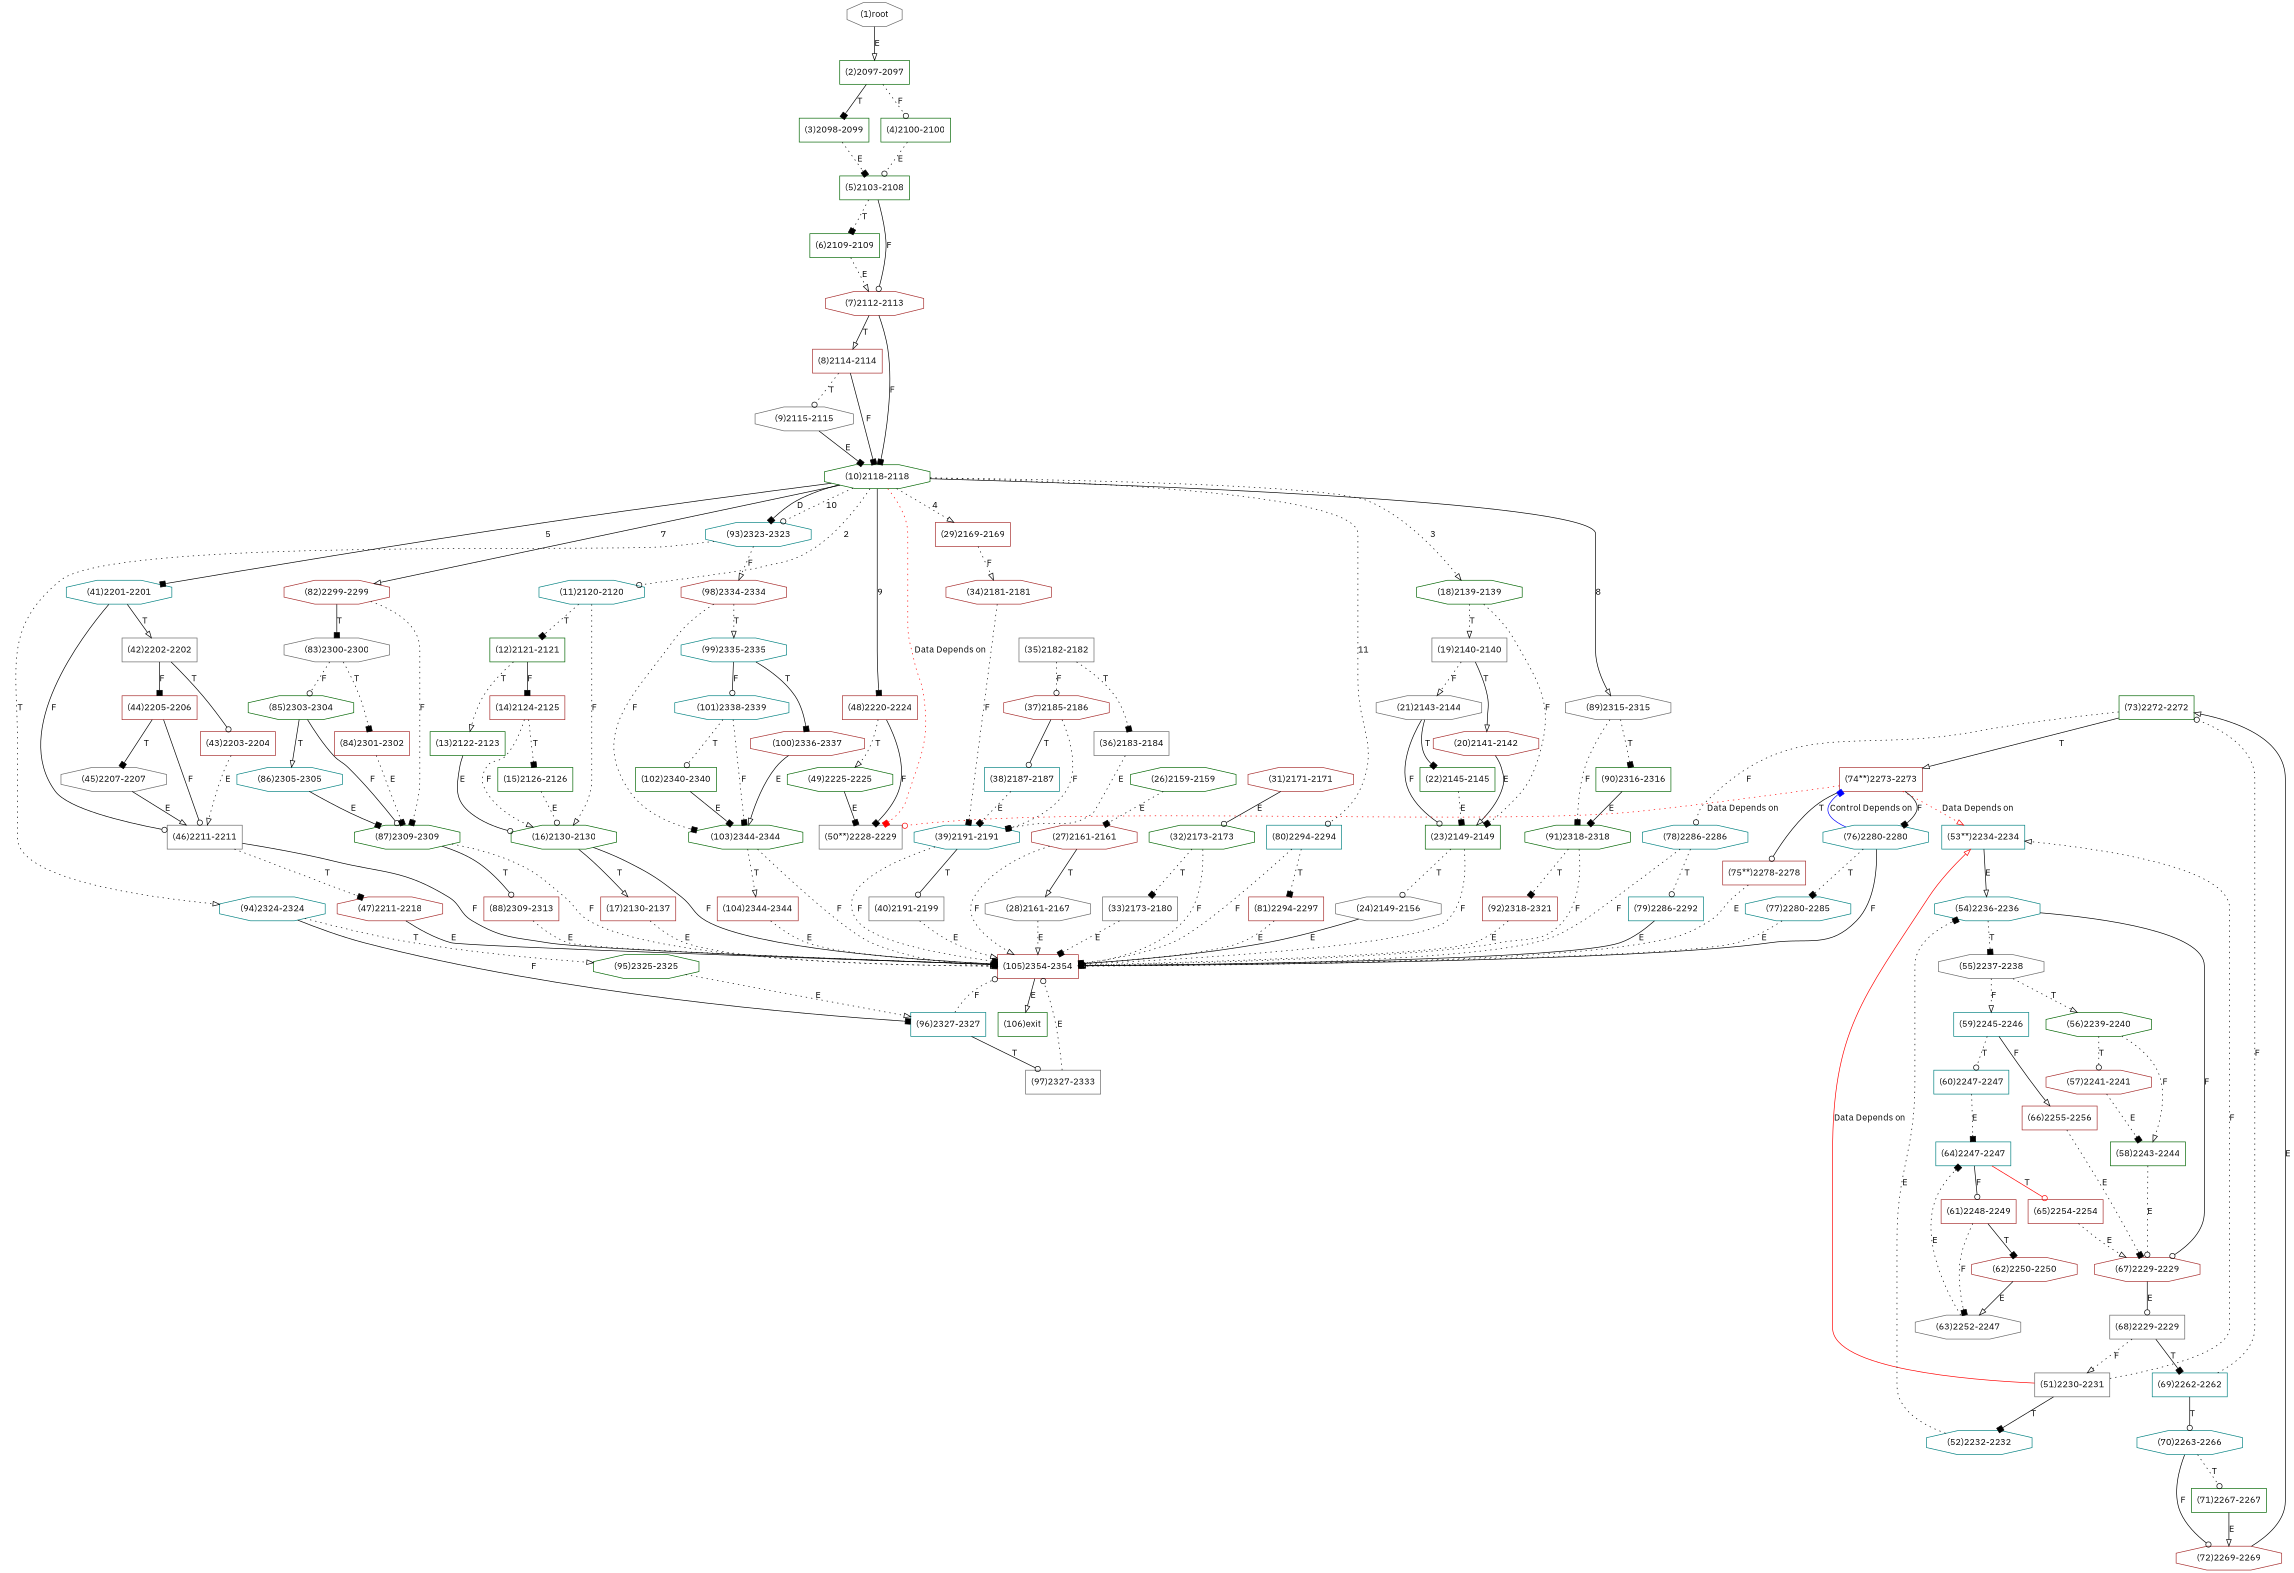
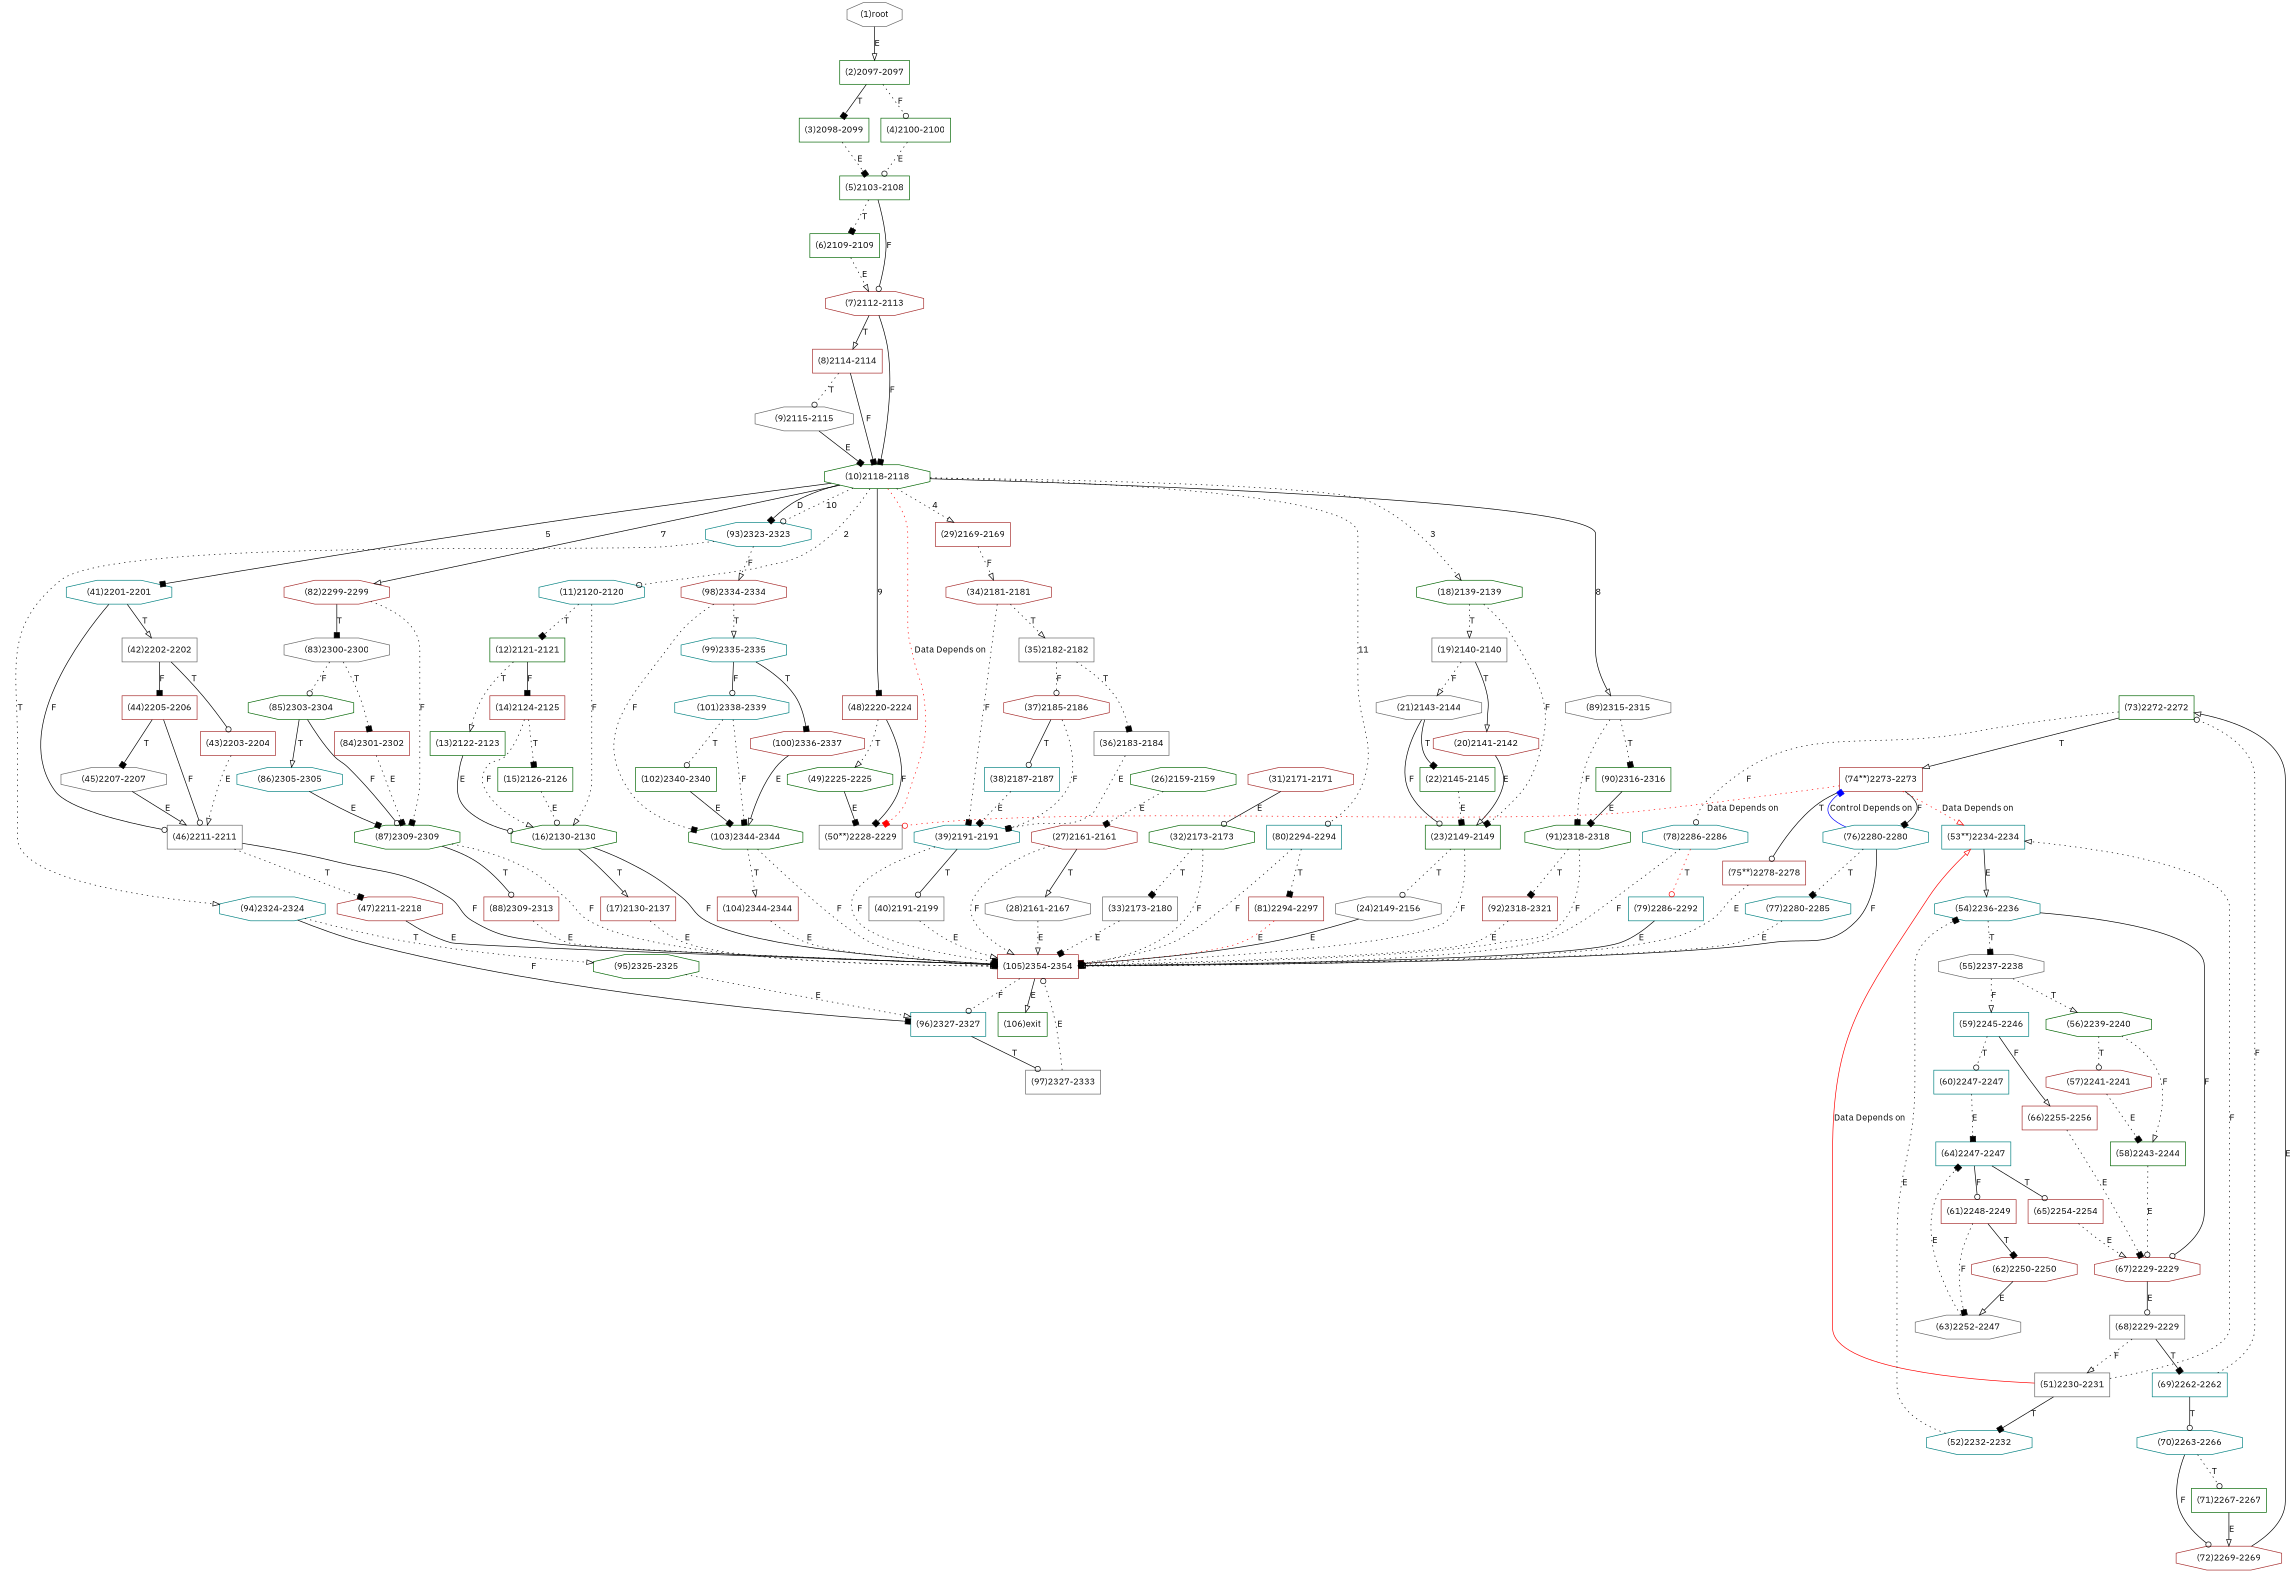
edge "(34)2181-2181" -> "(35)2182-2182": added, label "T"
edge "(78)2286-2286" -> "(79)2286-2292": color black -> red
edge "(81)2294-2297" -> "(105)2354-2354": color black -> red
edge "(96)2327-2327" -> "(105)2354-2354": reversed
edge "(64)2247-2247" -> "(65)2254-2254": color red -> black
